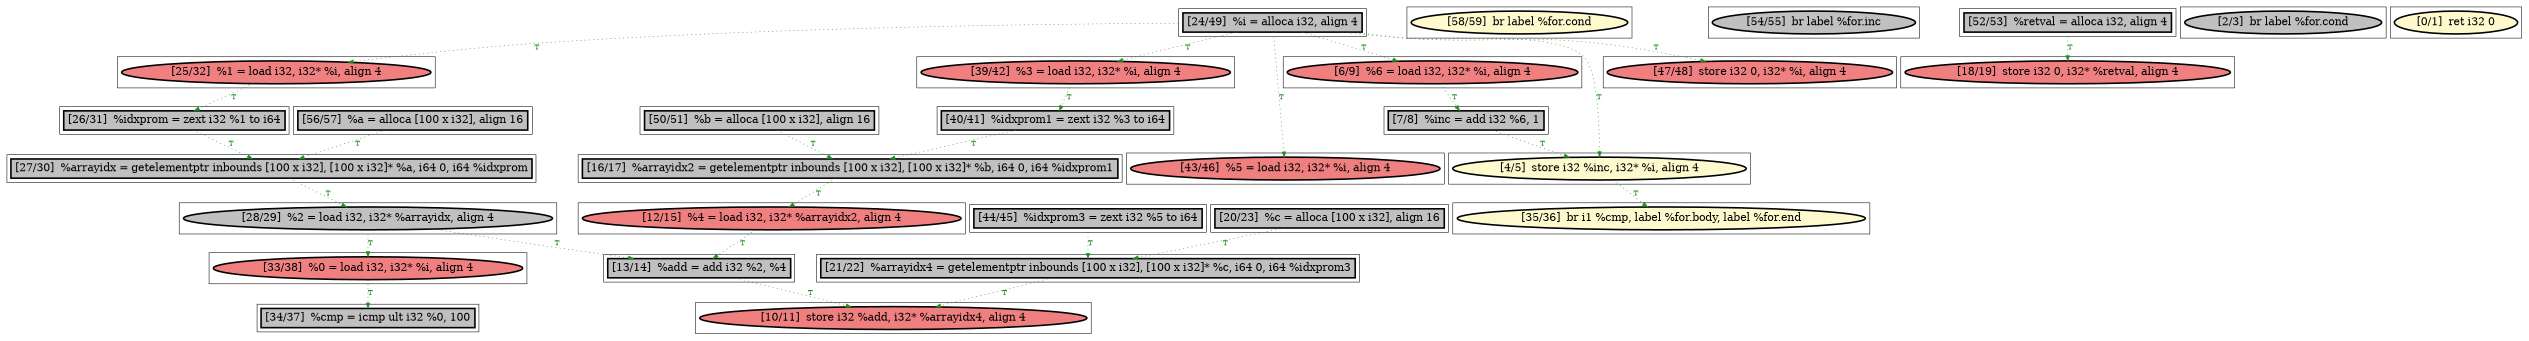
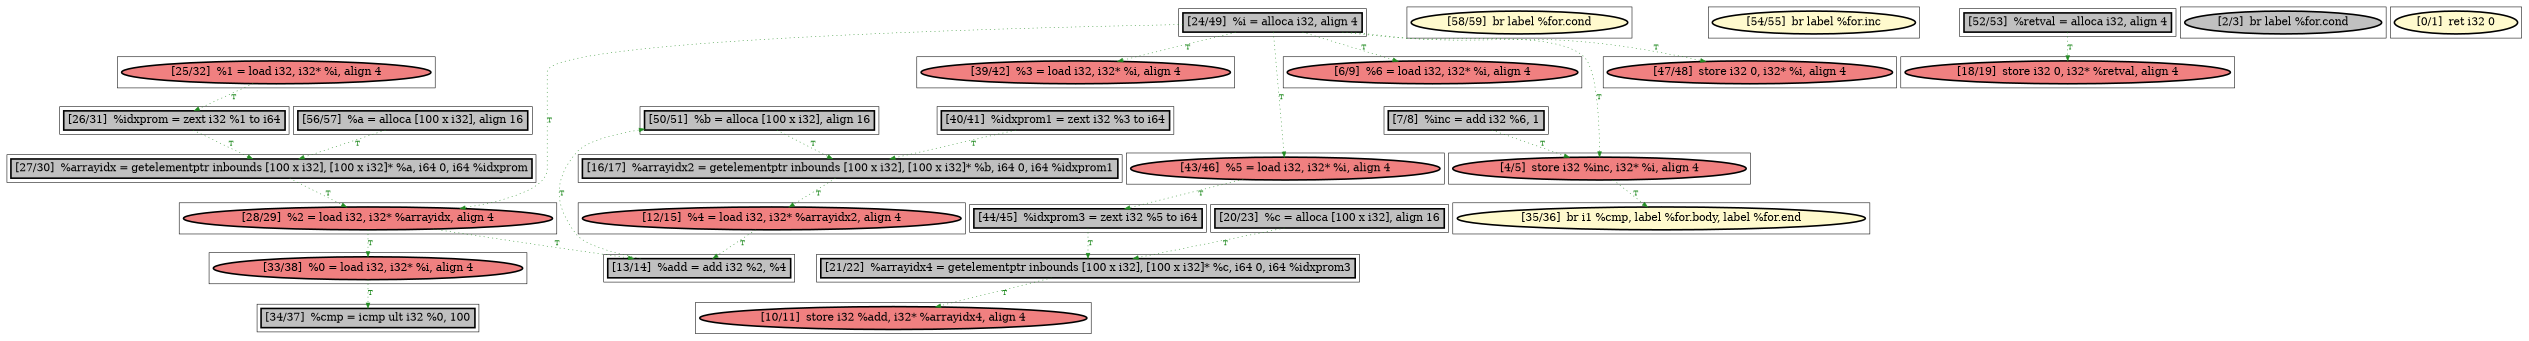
node "[54/55]  br label %for.inc": fillcolor grey -> lemonchiffon
edge "[24/49]  %i = alloca i32, align 4" -> "[25/32]  %1 = load i32, i32* %i, align 4": now "[24/49]  %i = alloca i32, align 4" -> "[28/29]  %2 = load i32, i32* %arrayidx, align 4"
edge "[39/42]  %3 = load i32, i32* %i, align 4" -> "[40/41]  %idxprom1 = zext i32 %3 to i64": removed, label "T"
edge "[6/9]  %6 = load i32, i32* %i, align 4" -> "[7/8]  %inc = add i32 %6, 1": removed, label "T"
node "[4/5]  store i32 %inc, i32* %i, align 4": fillcolor lemonchiffon -> lightcoral
edge "[43/46]  %5 = load i32, i32* %i, align 4" -> "[44/45]  %idxprom3 = zext i32 %5 to i64": added, label "T"
node "[28/29]  %2 = load i32, i32* %arrayidx, align 4": fillcolor grey -> lightcoral
edge "[13/14]  %add = add i32 %2, %4" -> "[10/11]  store i32 %add, i32* %arrayidx4, align 4": now "[13/14]  %add = add i32 %2, %4" -> "[50/51]  %b = alloca [100 x i32], align 16"
